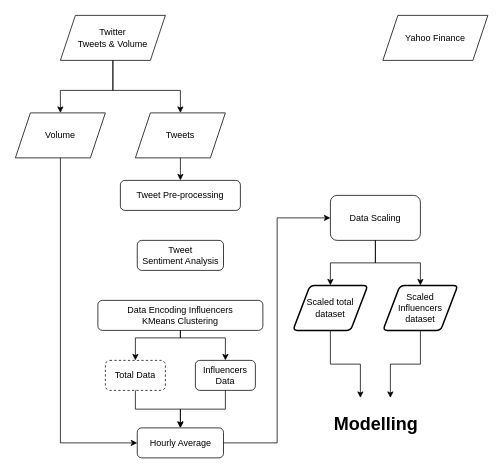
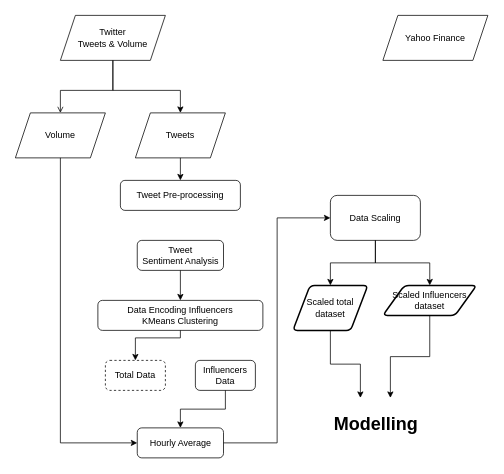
edge "Twitter Tweets & Volume" -> "Volume": arrowhead classic -> open
edge "Tweet Sentiment Analysis" -> "Data Encoding Influencers KMeans Clustering": added
node "Scaled Influencers dataset": size 75x45 -> 94x30
edge "Data Encoding Influencers KMeans Clustering" -> "Influencers Data": removed
edge "Total Data" -> "Hourly Average": removed
